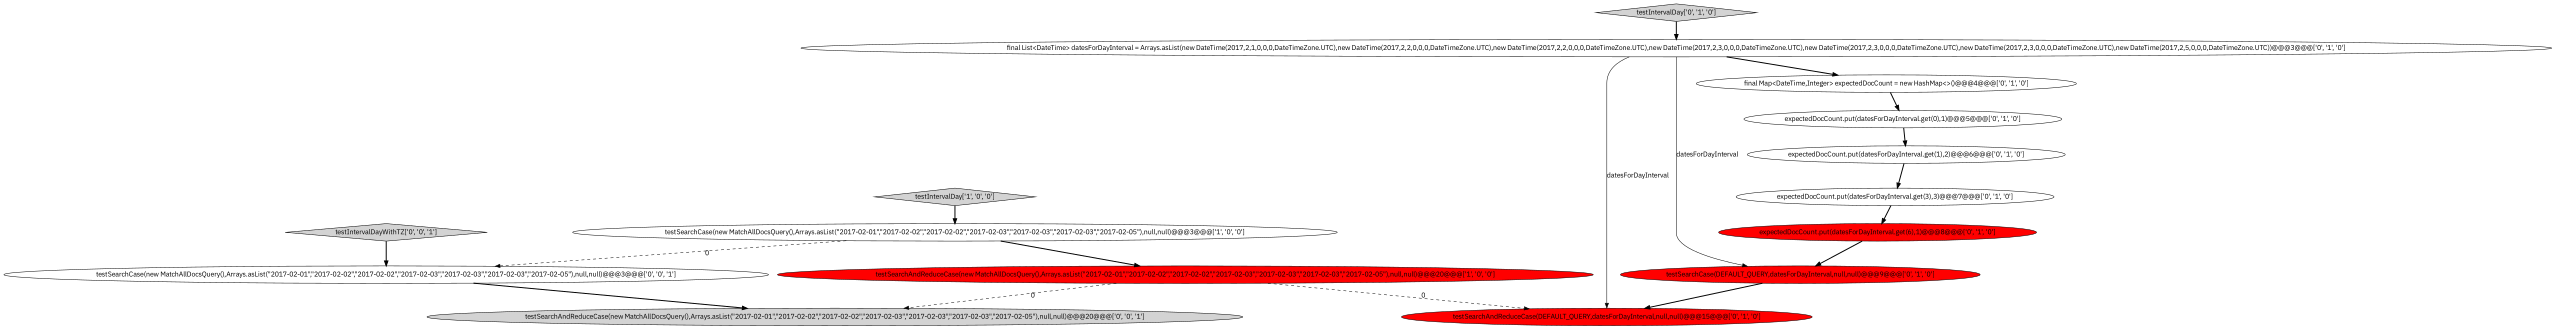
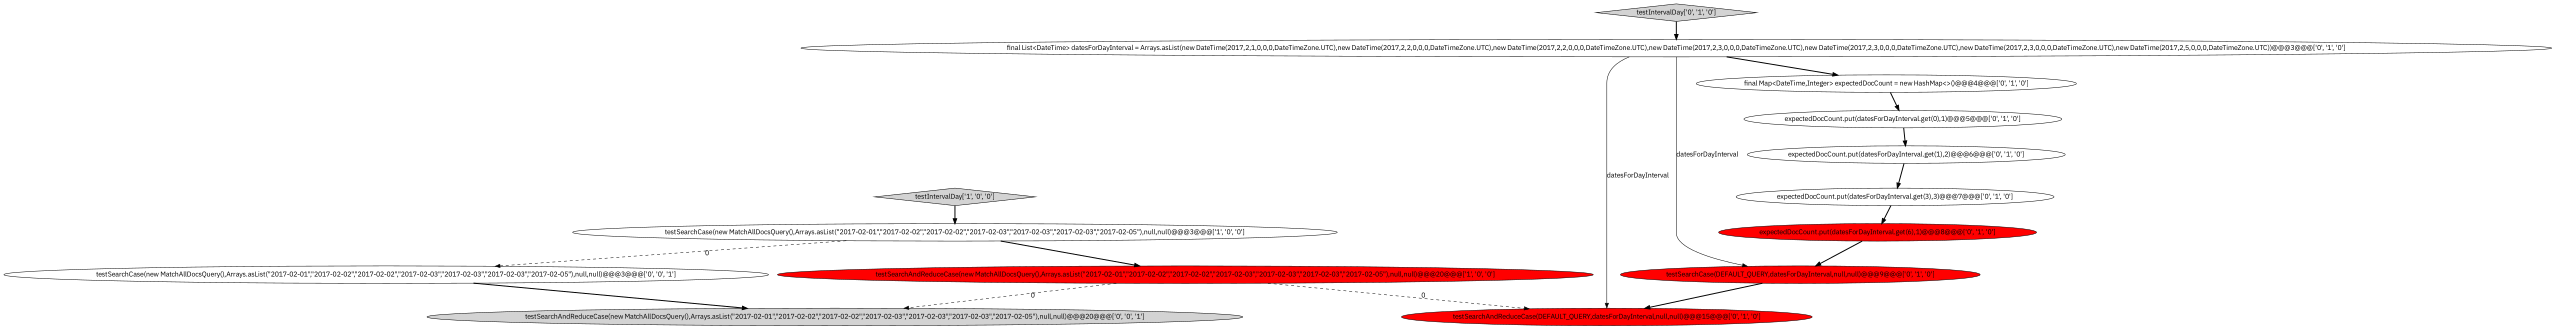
node "testIntervalDayWithTZ['0', '0', '1']": removed
